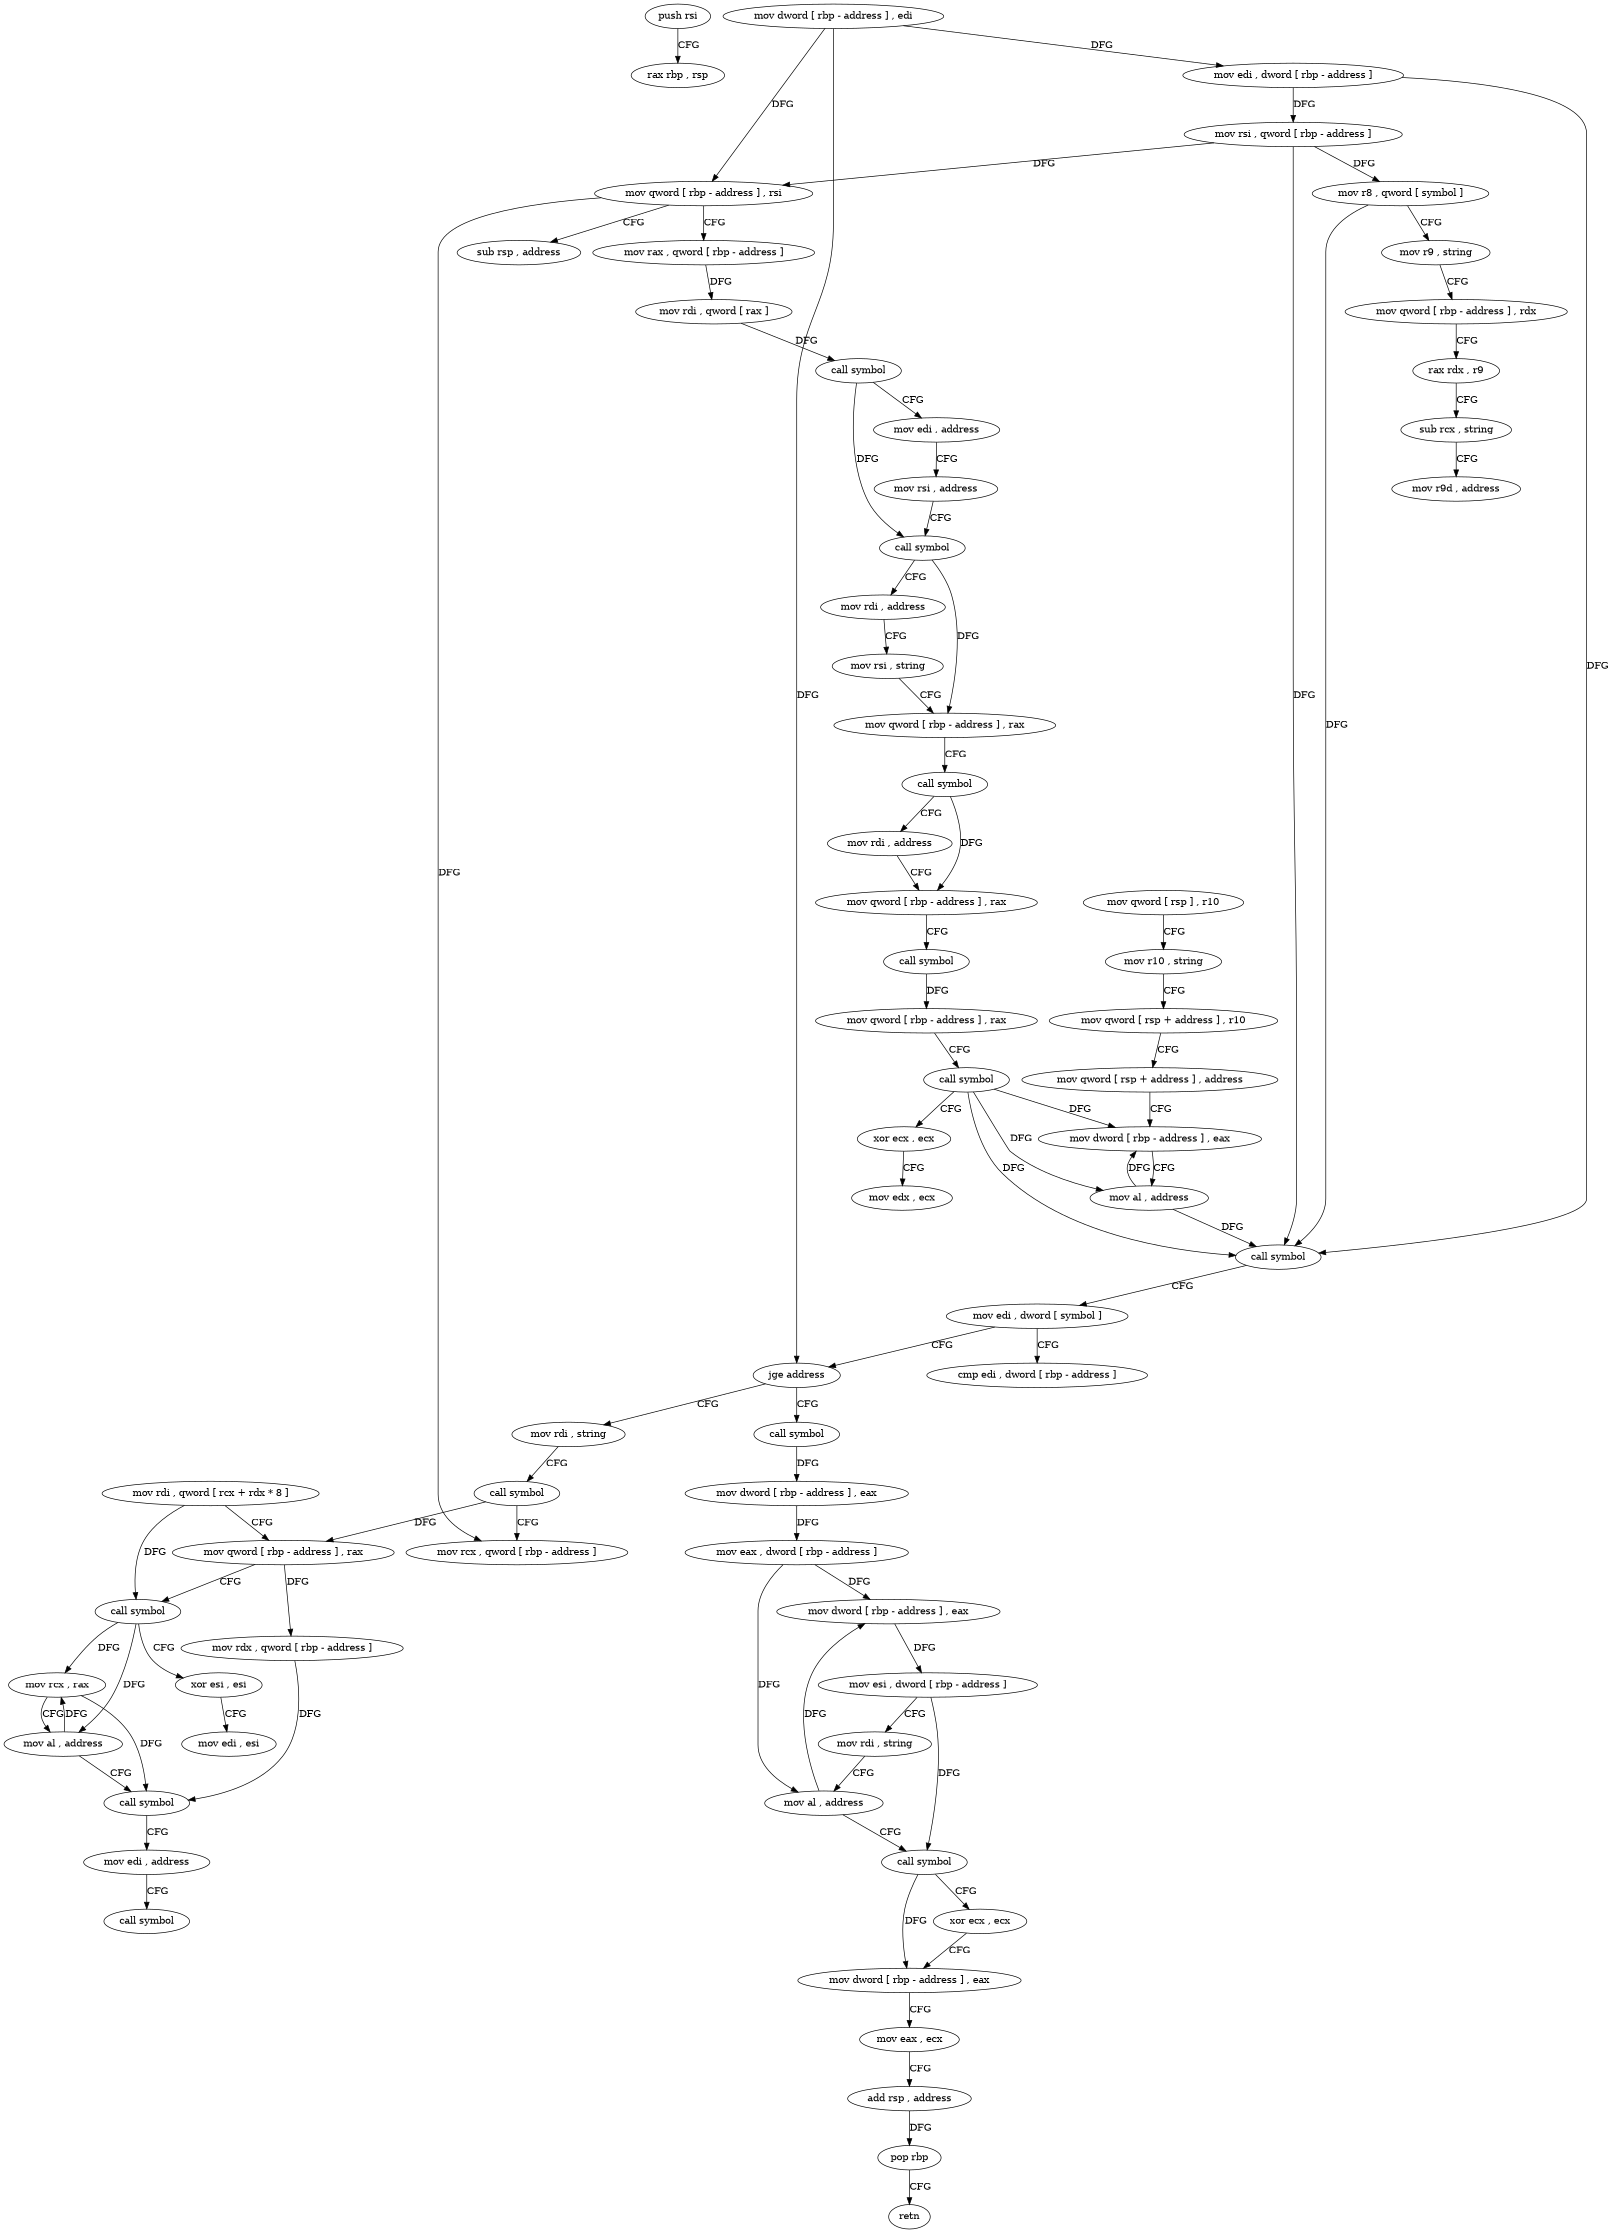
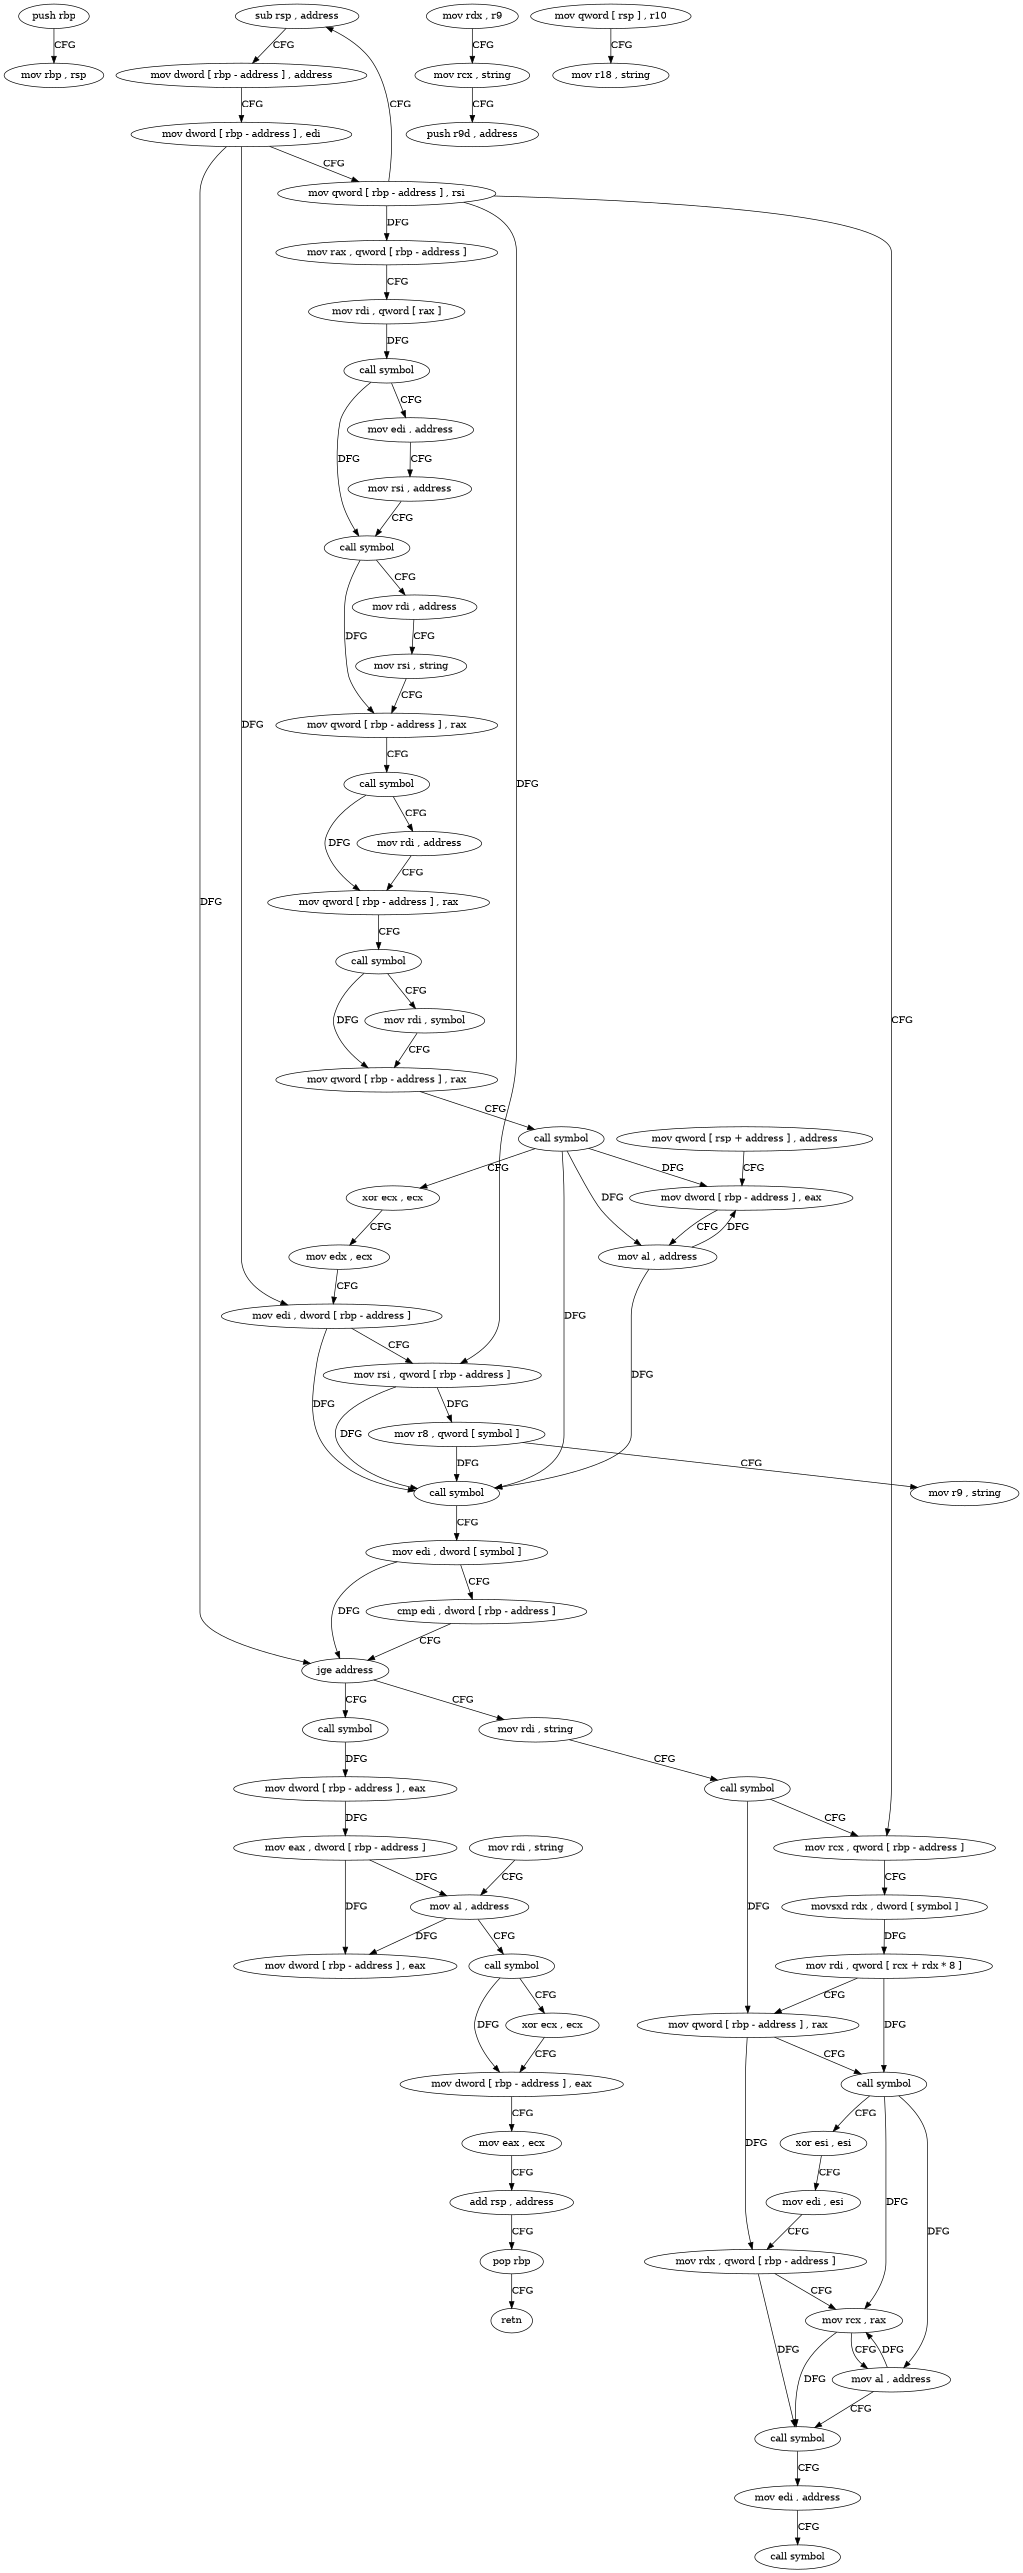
node "push rsi": label "push rsi" -> "push rbp"
node "mov dword [ rbp - address ] , address": added
node "rax rbp , rsp": label "rax rbp , rsp" -> "mov rbp , rsp"
edge "mov dword [ rbp - address ] , edi" -> "mov qword [ rbp - address ] , rsi": label "DFG" -> "CFG"
edge "mov edi , dword [ rbp - address ]" -> "mov rsi , qword [ rbp - address ]": label "DFG" -> "CFG"
edge "mov rsi , qword [ rbp - address ]" -> "mov qword [ rbp - address ] , rsi": reversed
edge "mov qword [ rbp - address ] , rsi" -> "mov rax , qword [ rbp - address ]": label "CFG" -> "DFG"
edge "mov rax , qword [ rbp - address ]" -> "mov rdi , qword [ rax ]": label "DFG" -> "CFG"
node "mov qword [ rbp - address ] , rdx": removed
node "rax rdx , r9": label "rax rdx , r9" -> "mov rdx , r9"
node "sub rcx , string": label "sub rcx , string" -> "mov rcx , string"
node "mov r9d , address": label "mov r9d , address" -> "push r9d , address"
edge "mov qword [ rbp - address ] , rsi" -> "mov rcx , qword [ rbp - address ]": label "DFG" -> "CFG"
node "mov r10 , string": label "mov r10 , string" -> "mov r18 , string"
node "mov rdi , symbol": added
node "mov qword [ rsp + address ] , r10": removed
edge "mov edx , ecx" -> "mov edi , dword [ rbp - address ]": added, label "CFG"
edge "mov edi , dword [ symbol ]" -> "jge address": label "CFG" -> "DFG"
edge "cmp edi , dword [ rbp - address ]" -> "jge address": added, label "CFG"
node "mov esi , dword [ rbp - address ]": removed
node "movsxd rdx , dword [ symbol ]": added
edge "add rsp , address" -> "pop rbp": label "DFG" -> "CFG"
edge "mov edi , esi" -> "mov rdx , qword [ rbp - address ]": added, label "CFG"
edge "mov rdx , qword [ rbp - address ]" -> "mov rcx , rax": added, label "CFG"
